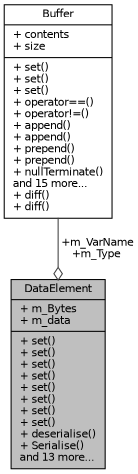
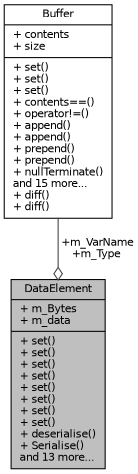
node "Buffer": text "+ operator==()" -> "+ contents==()"
